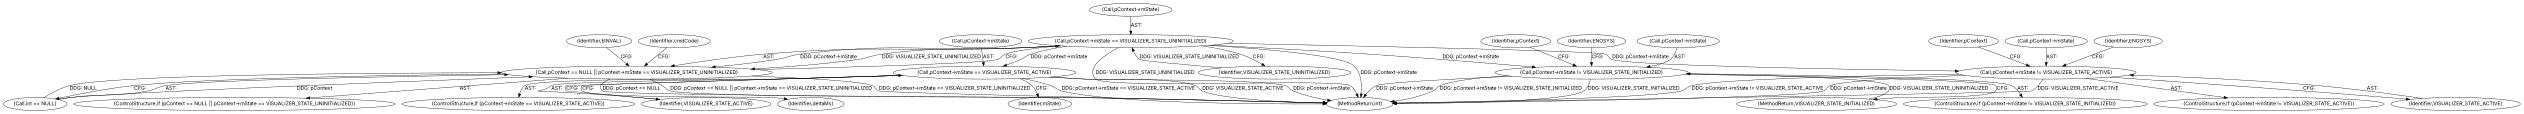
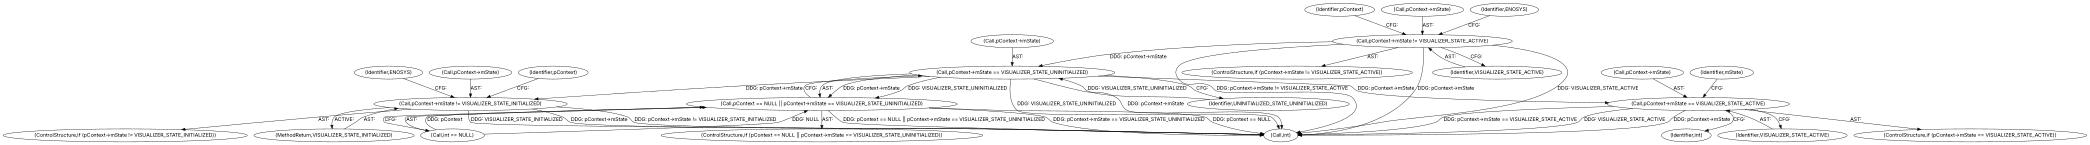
node "(Identifier,EINVAL)": removed
node "(Identifier,cmdCode)": removed
edge "(Call,pContext->mState == VISUALIZER_STATE_UNINITIALIZED)" -> "(Call,pContext->mState != VISUALIZER_STATE_ACTIVE)": reversed
node "(Identifier,VISUALIZER_STATE_UNINITIALIZED)": label "(Identifier,VISUALIZER_STATE_UNINITIALIZED)" -> "(Identifier,UNINITIALIZED_STATE_UNINITIALIZED)"
edge "(Call,pContext->mState == VISUALIZER_STATE_ACTIVE)" -> "(Identifier,mState)": reversed
edge "(MethodReturn,VISUALIZER_STATE_INITIALIZED)" -> "(Call,pContext->mState != VISUALIZER_STATE_INITIALIZED)": label "DDG: VISUALIZER_STATE_UNINITIALIZED" -> "AST: "
edge "(Call,pContext->mState != VISUALIZER_STATE_INITIALIZED)" -> "(MethodReturn,VISUALIZER_STATE_INITIALIZED)": label "CFG: " -> "ACTIVE: "
node "(Identifier,deltaMs)": label "(Identifier,deltaMs)" -> "(Identifier,int)"
node "(MethodReturn,int)": label "(MethodReturn,int)" -> "(Call,int)"
